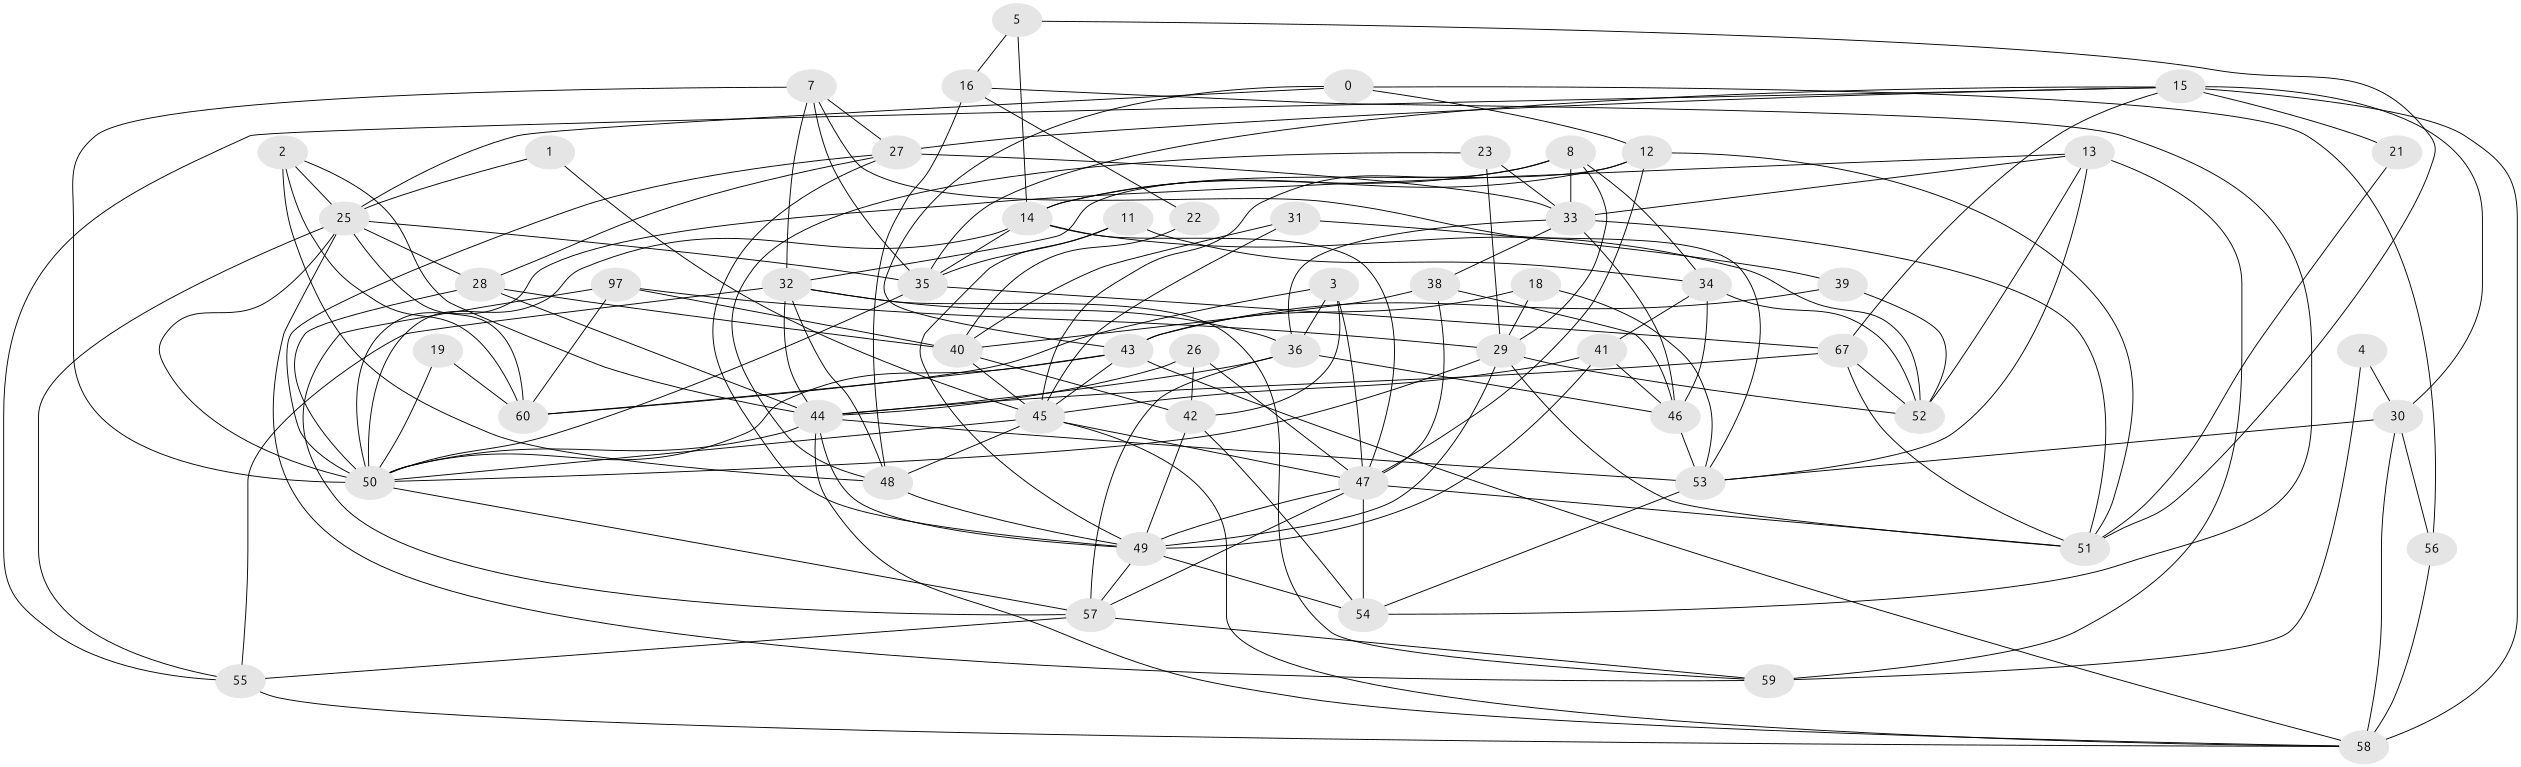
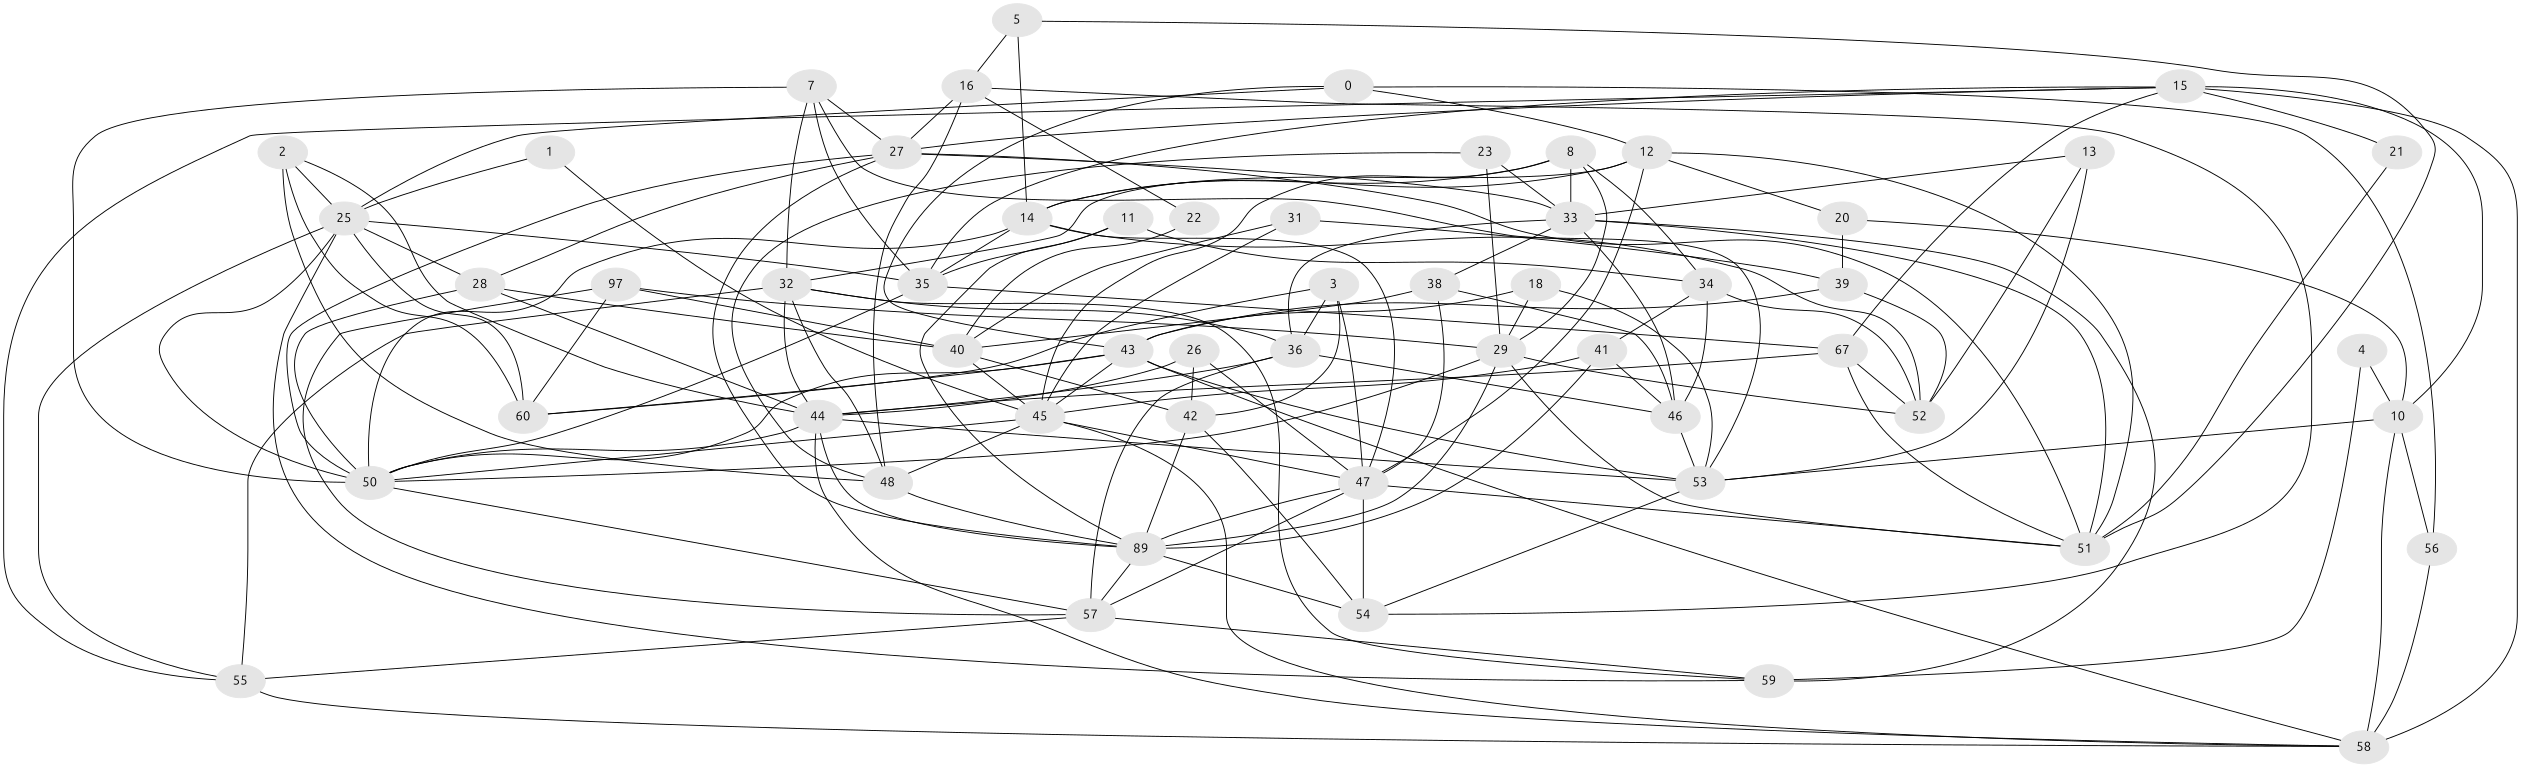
edge "16" -- "27": added
edge "13" -- "50": removed
edge "27" -- "51": added
node "20": added
node "19": removed
node "30": label "30" -> "10"
edge "43" -- "53": added
edge "13" -- "59": now "33" -- "59"
node "49": label "49" -> "89"
